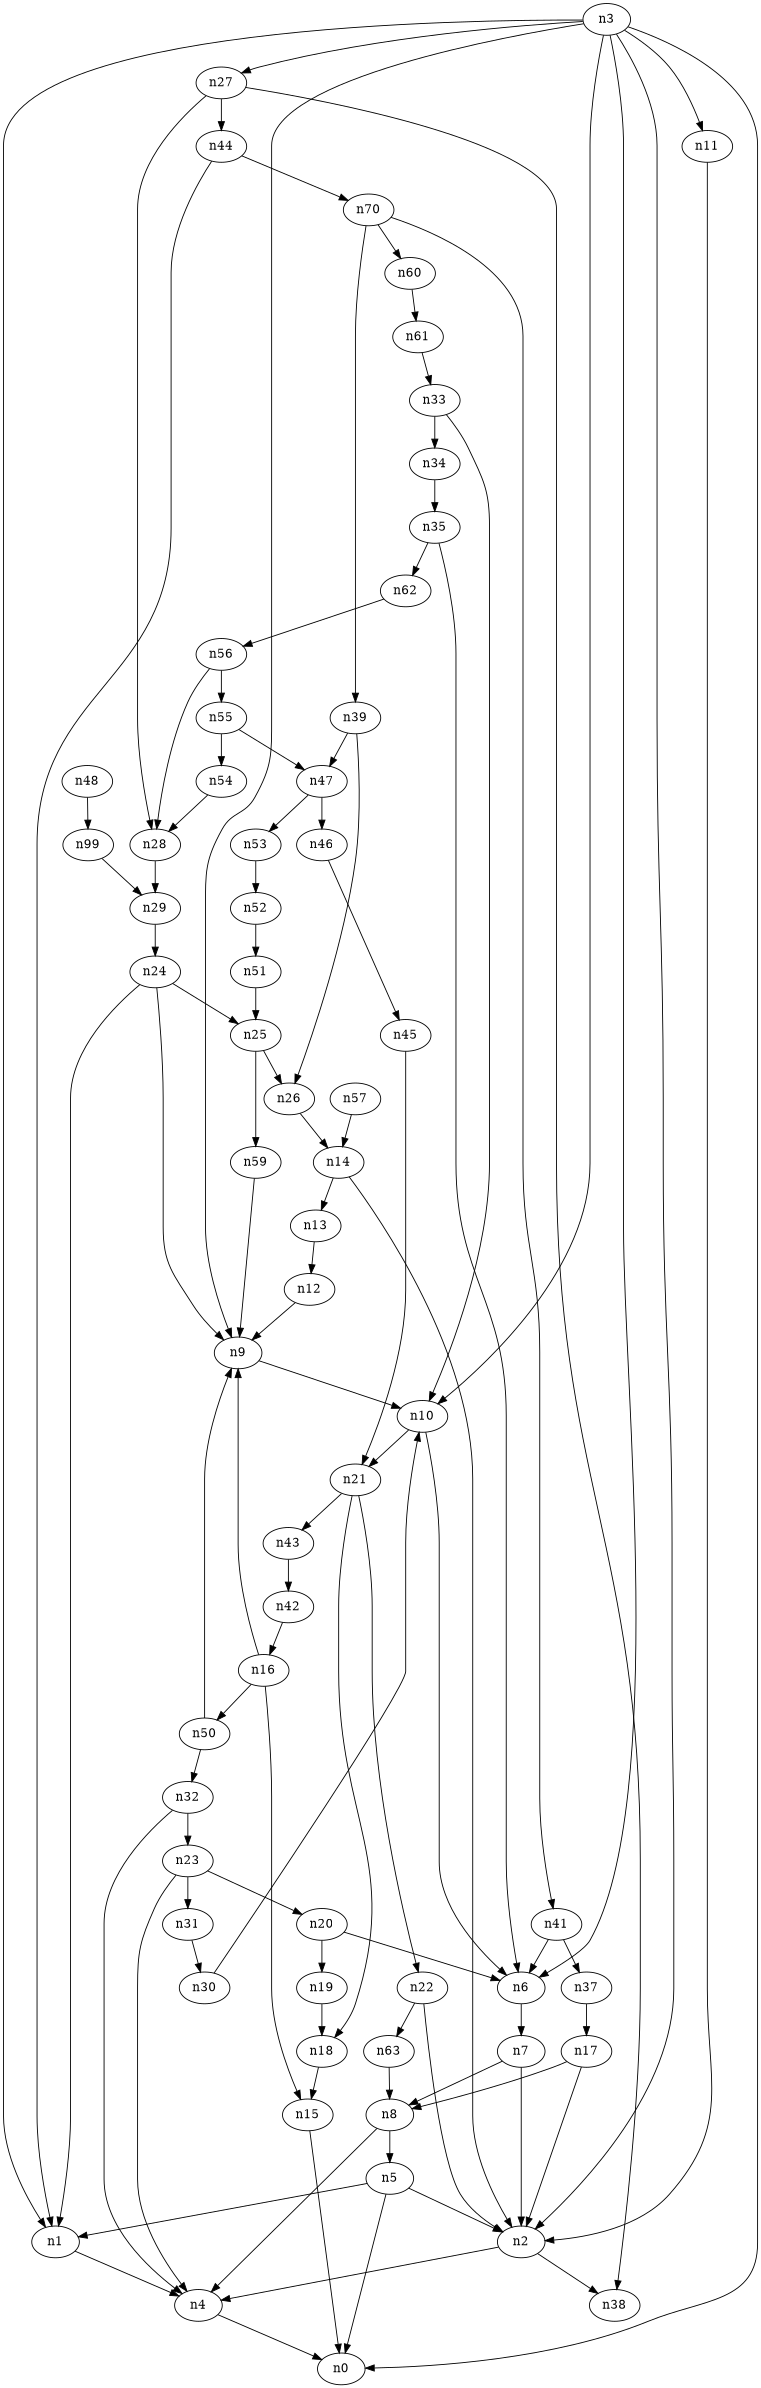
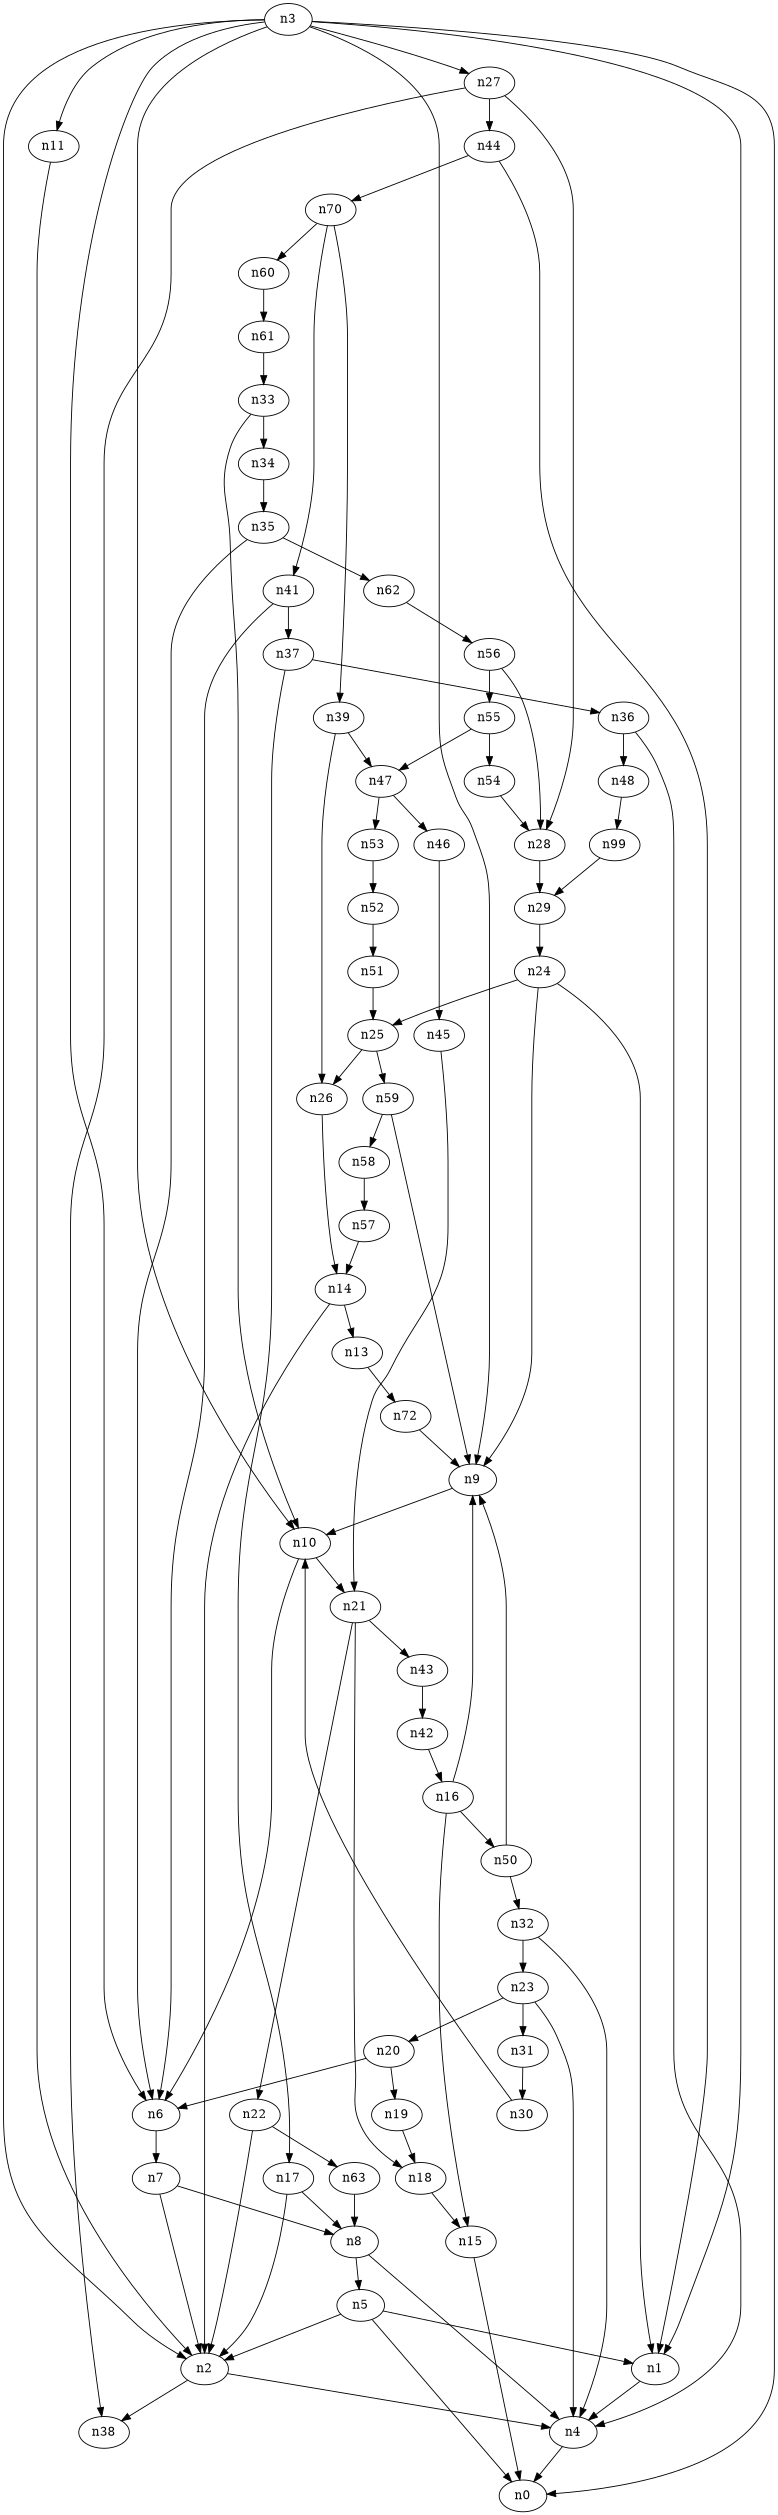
node "n36": added
node "n58": added
node "n12": label "n12" -> "n72"
